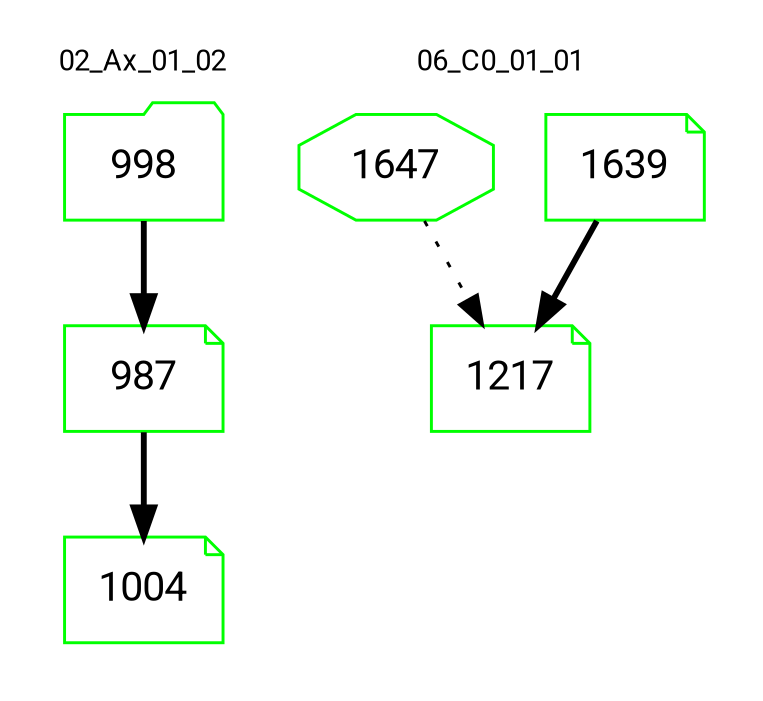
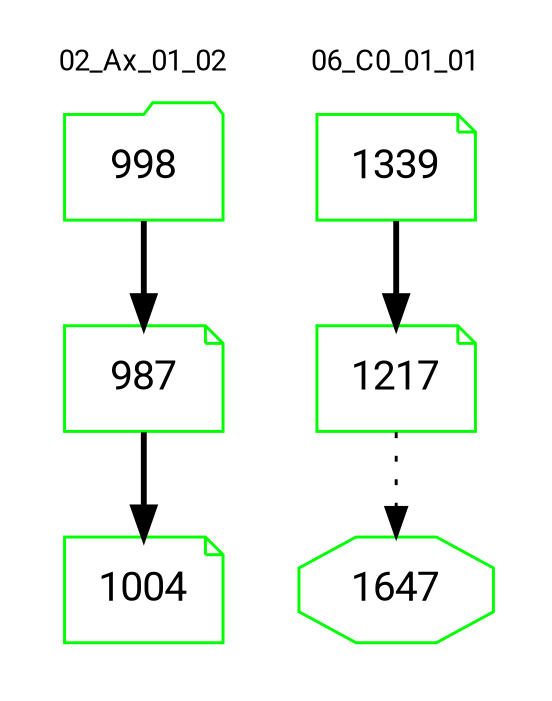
node "1639": label "1639" -> "1339"
edge "1647" -> "1217": reversed
